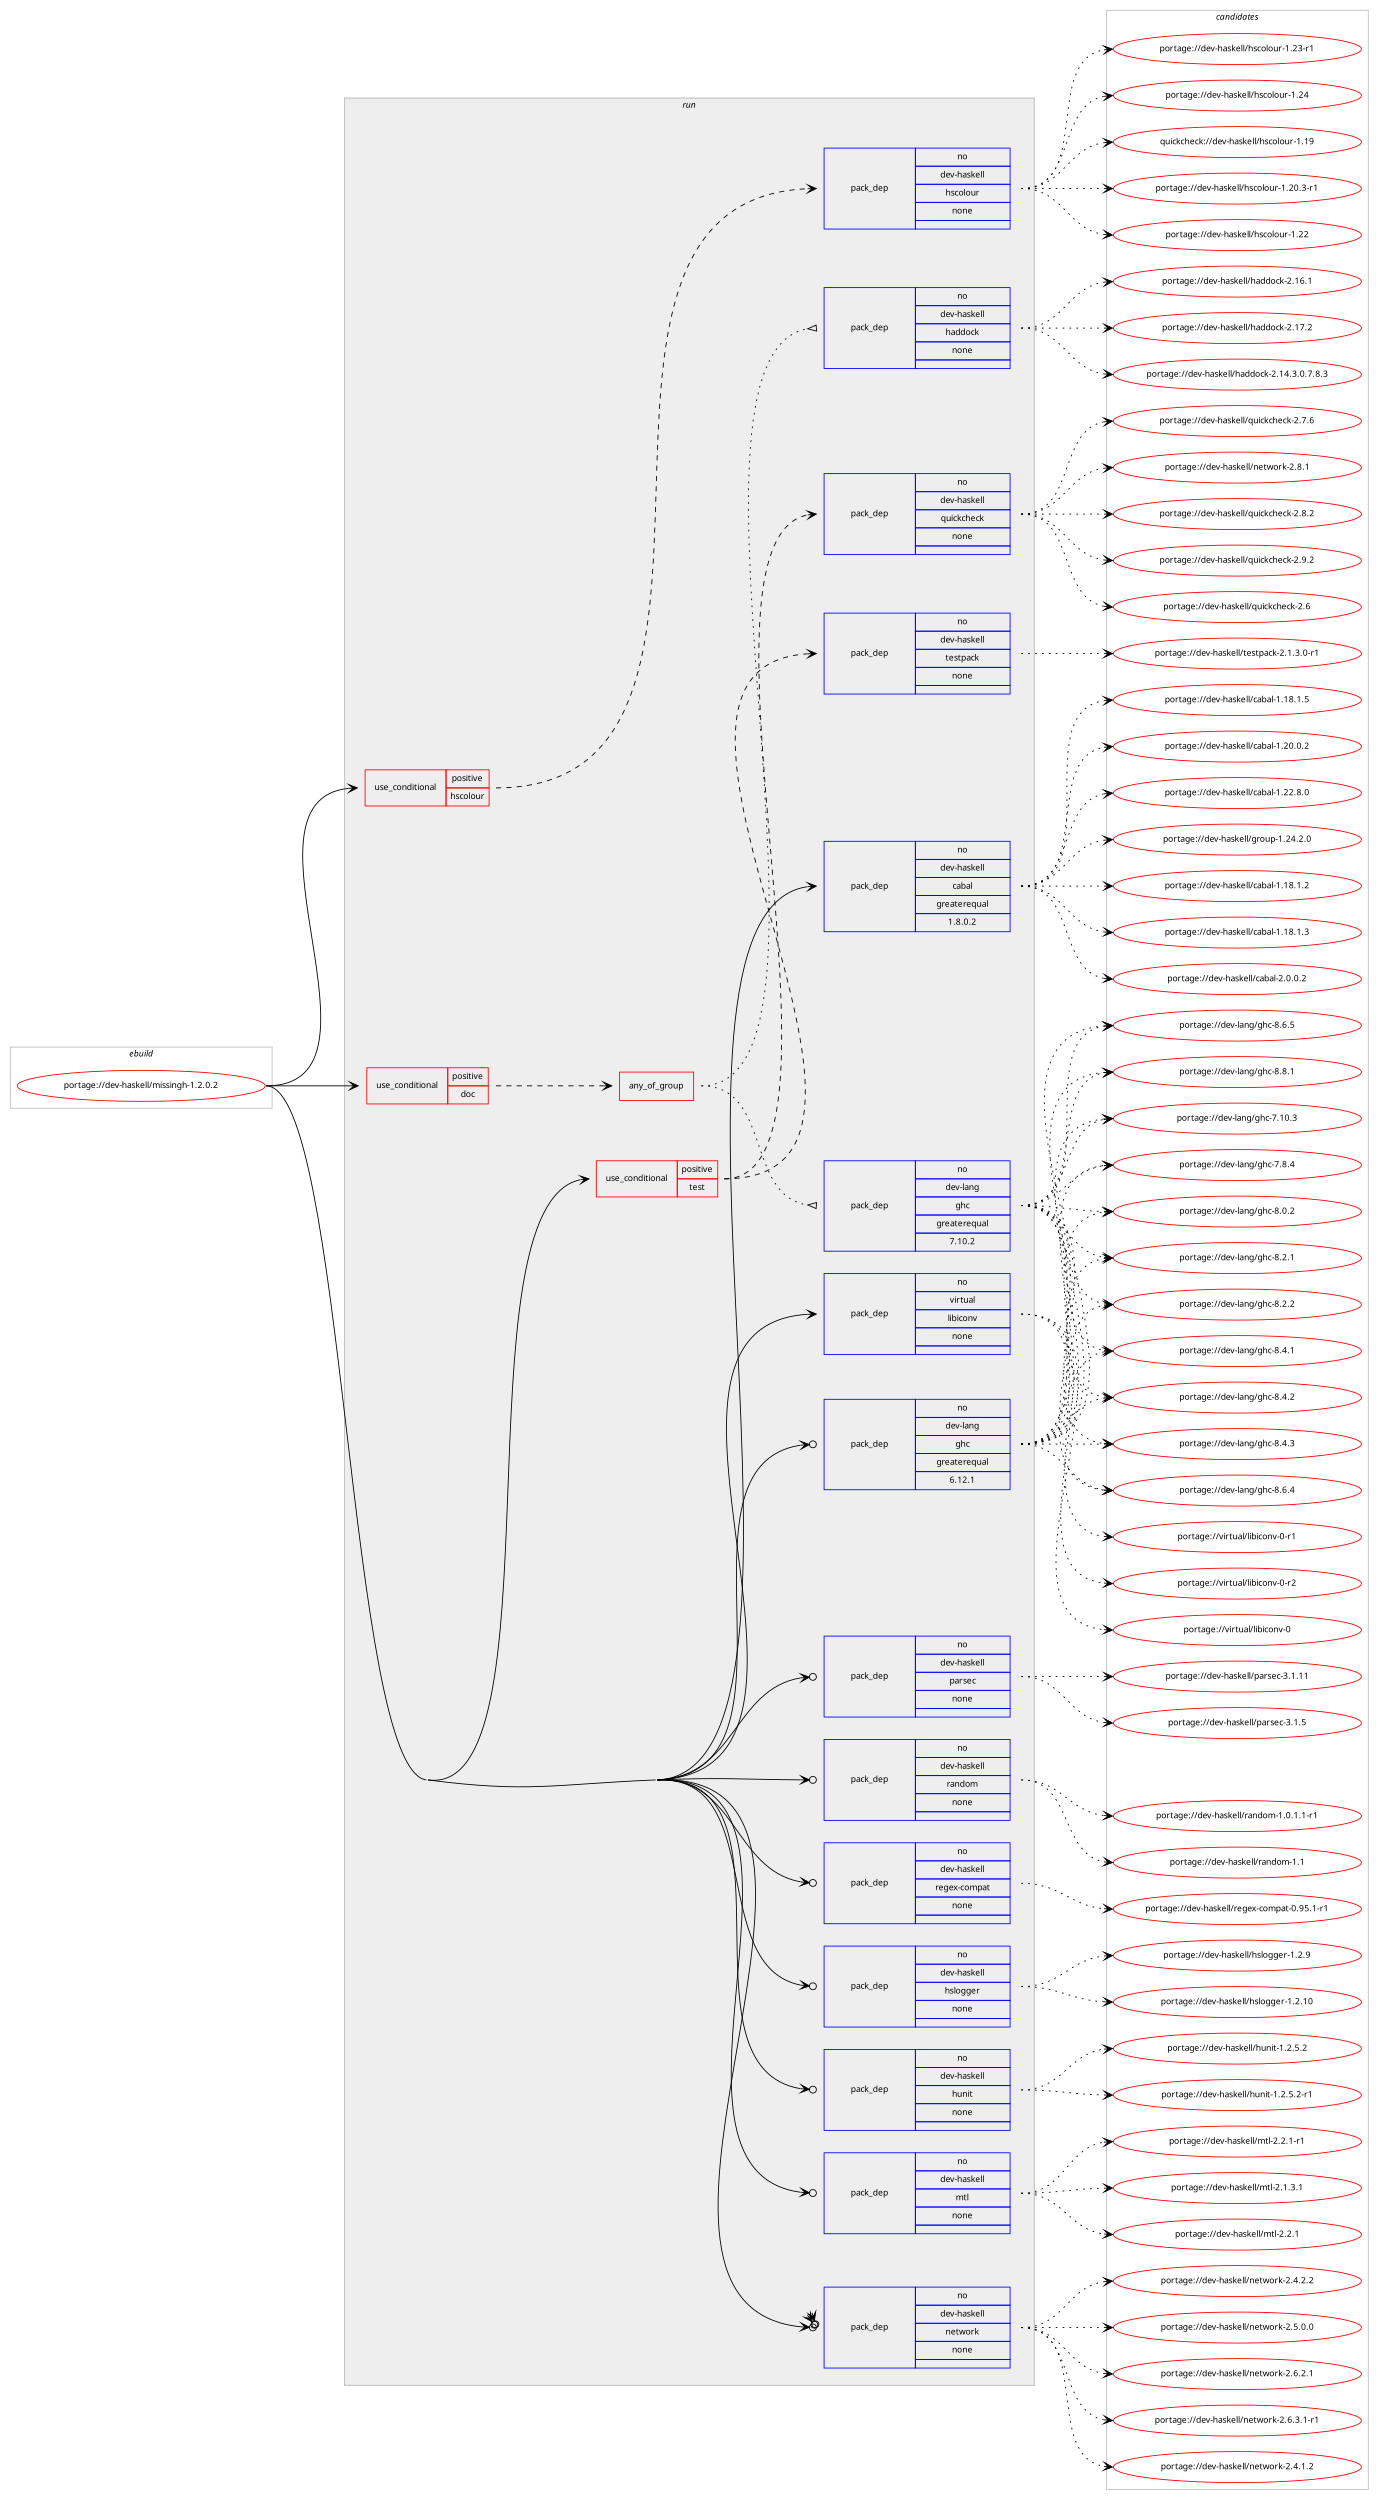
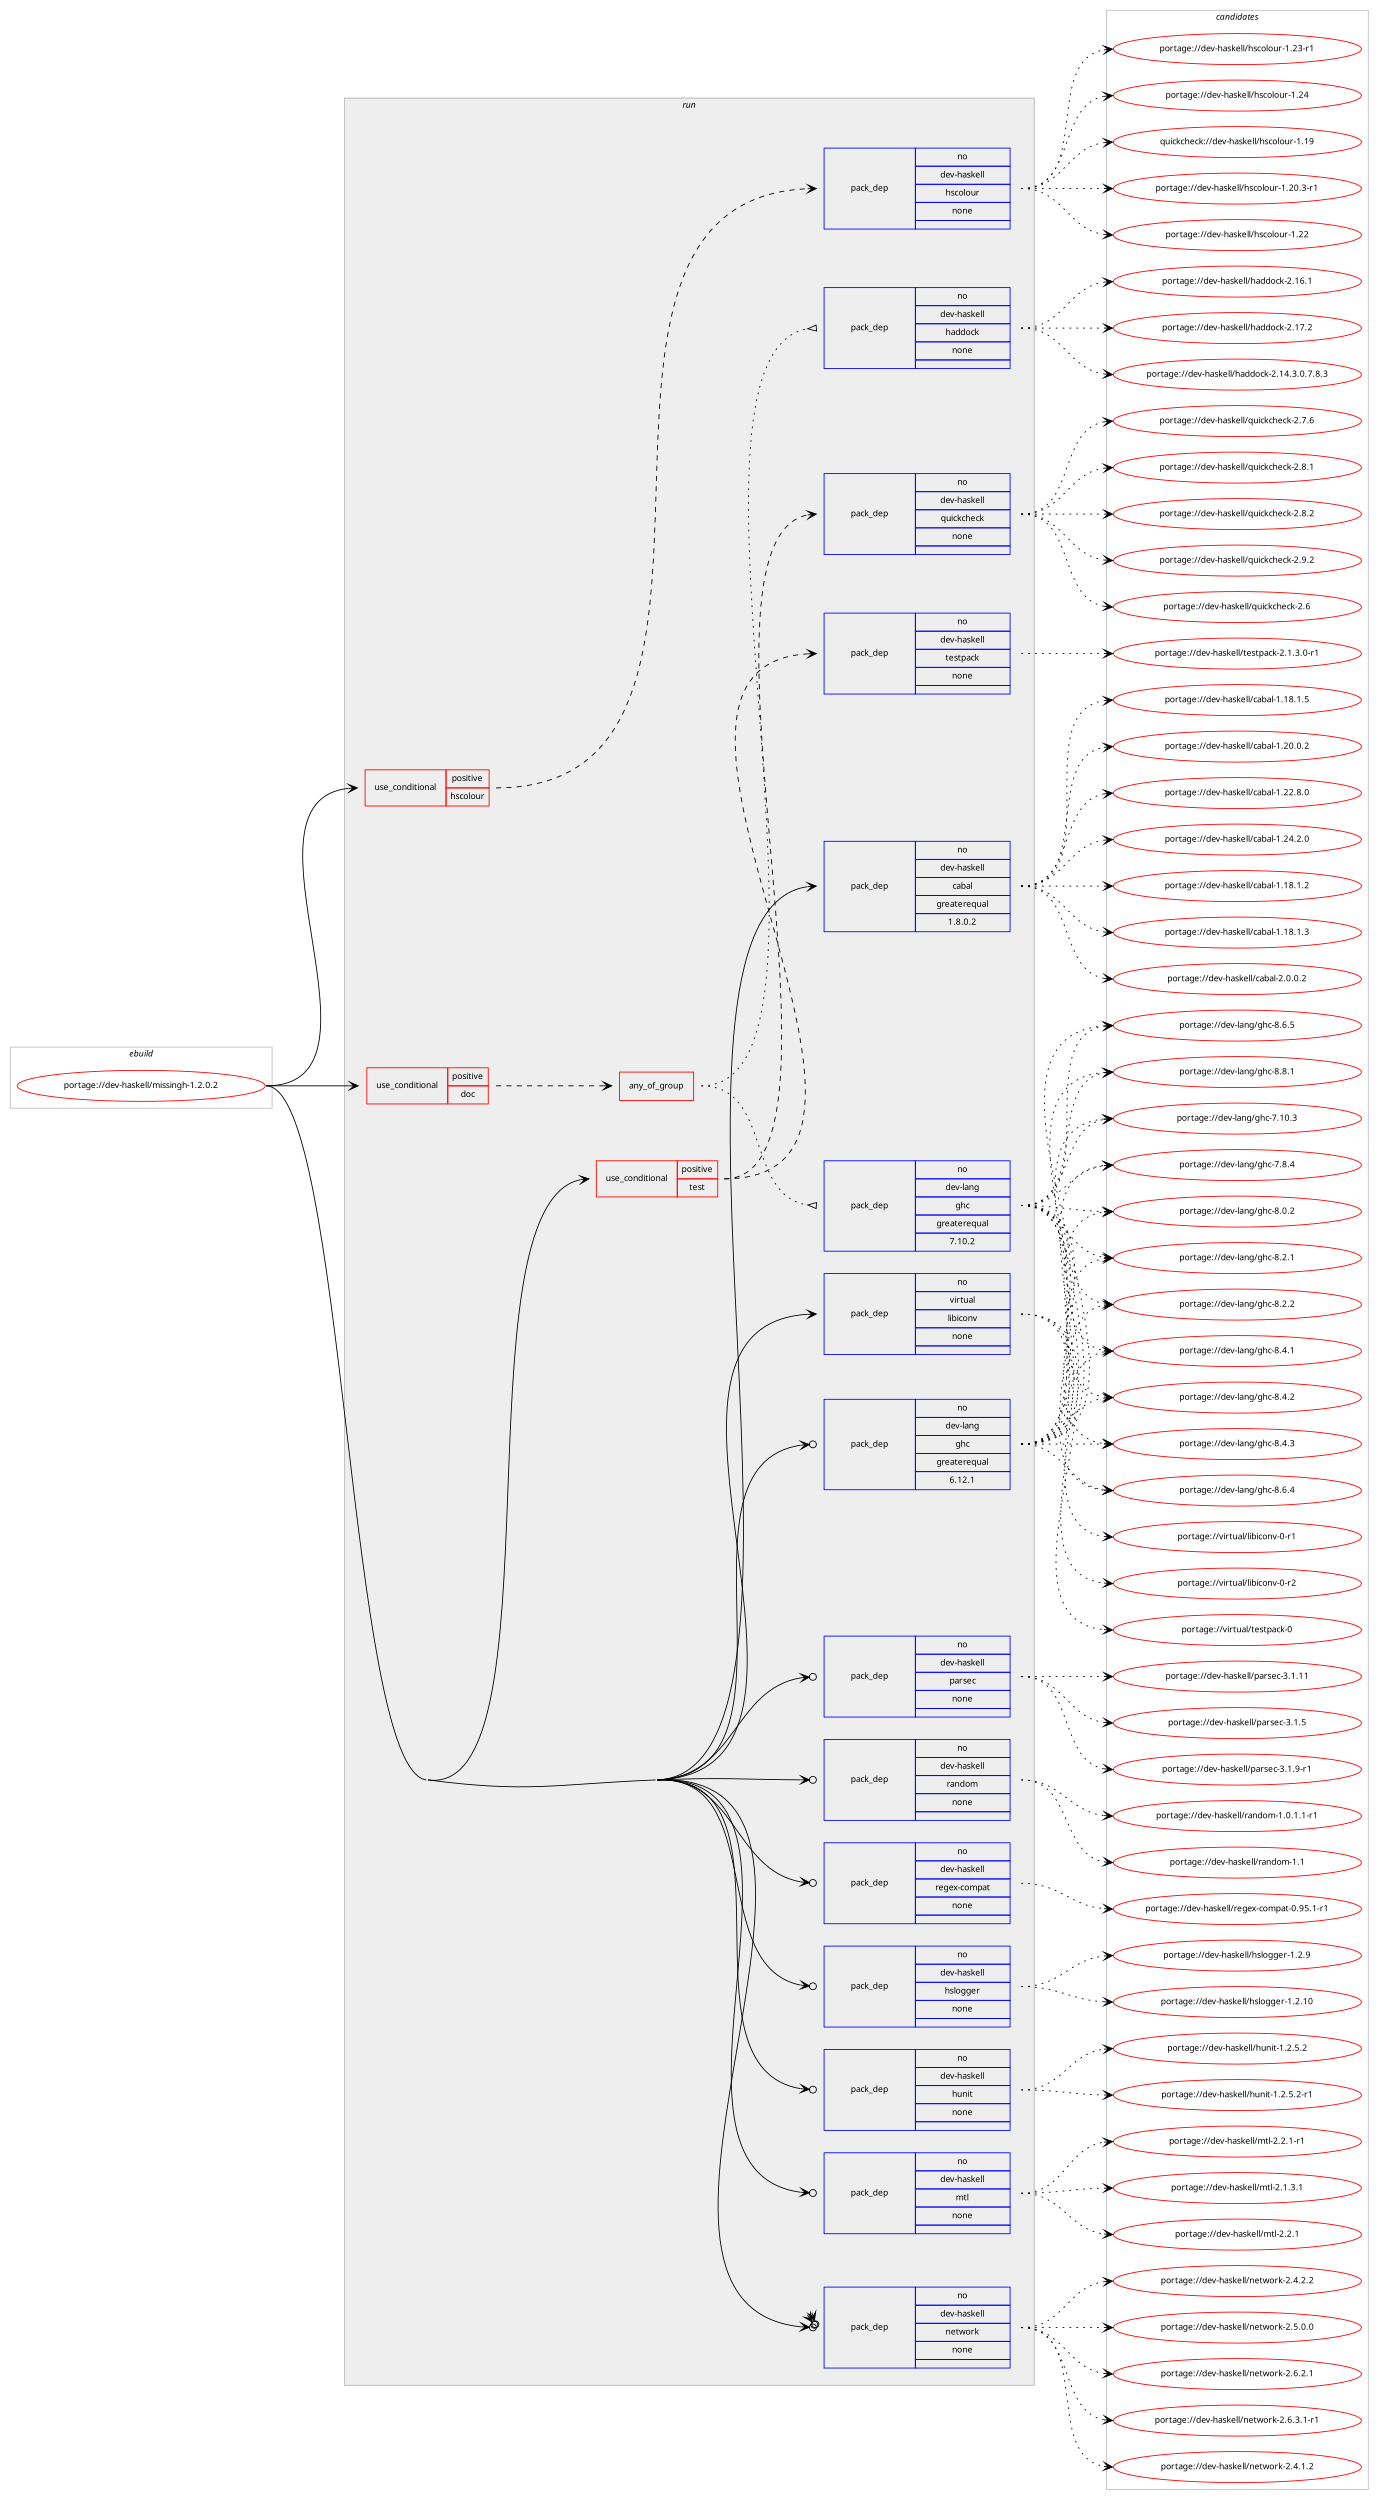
node "portage://dev-haskell/network-2.8.1": label "portage://dev-haskell/network-2.8.1" -> "portage://dev-haskell/quickcheck-2.8.1"
node "portage://dev-haskell/group-1.24.2.0": label "portage://dev-haskell/group-1.24.2.0" -> "portage://dev-haskell/cabal-1.24.2.0"
node "portage://virtual/libiconv-0": label "portage://virtual/libiconv-0" -> "portage://virtual/testpack-0"
node "portage://dev-haskell/parsec-3.1.9-r1": added
